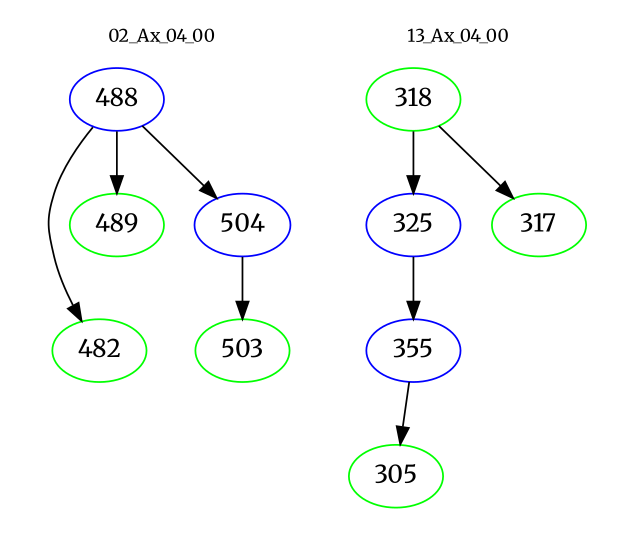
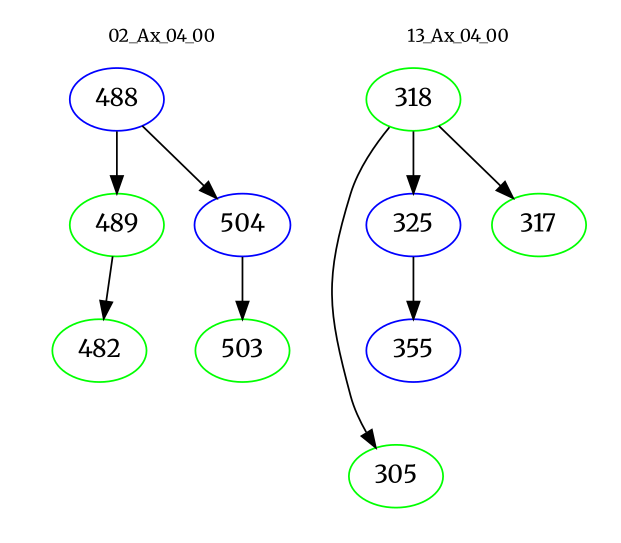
edge "488" -> "482": now "489" -> "482"
edge "355" -> "305": now "318" -> "305"
